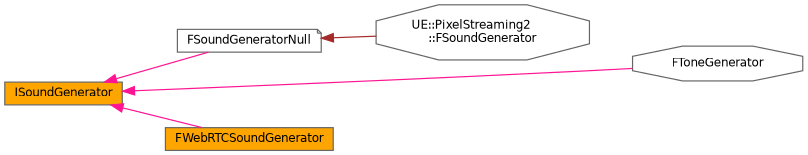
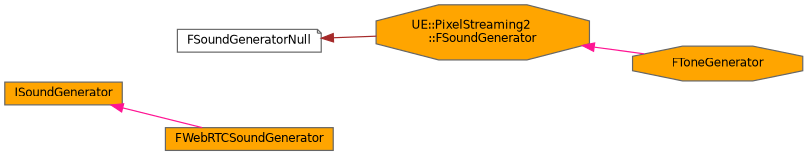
node "UE::PixelStreaming2 ::FSoundGenerator": fillcolor white -> orange
node "FToneGenerator": fillcolor white -> orange
edge "FSoundGeneratorNull" -> "ISoundGenerator": removed
edge "FToneGenerator" -> "ISoundGenerator": now "FToneGenerator" -> "UE::PixelStreaming2 ::FSoundGenerator"
